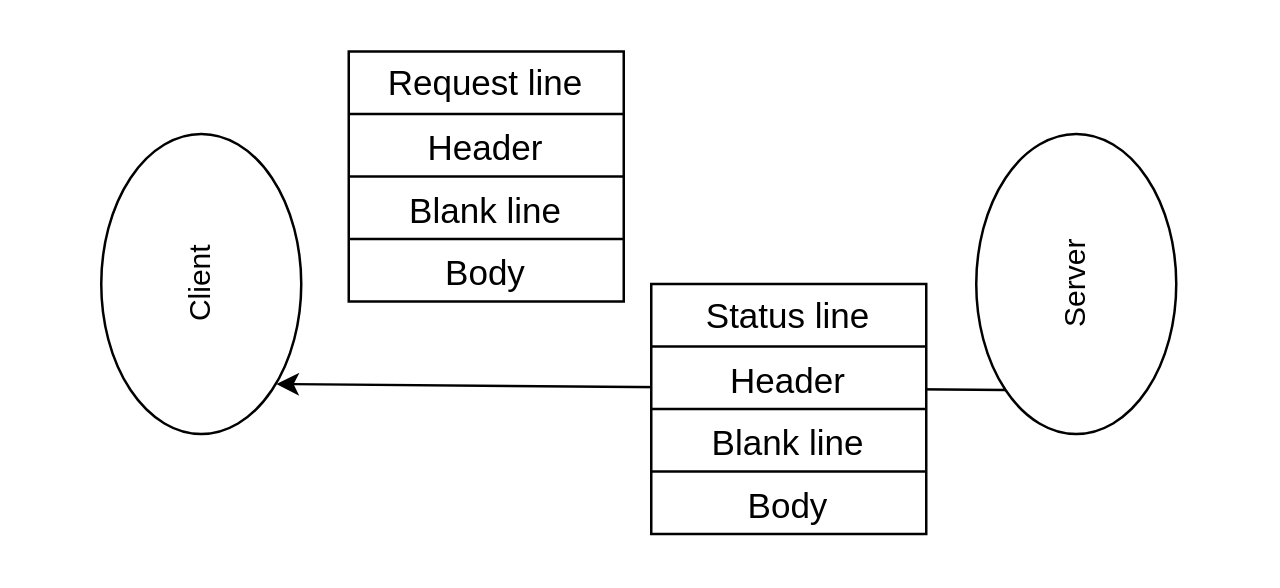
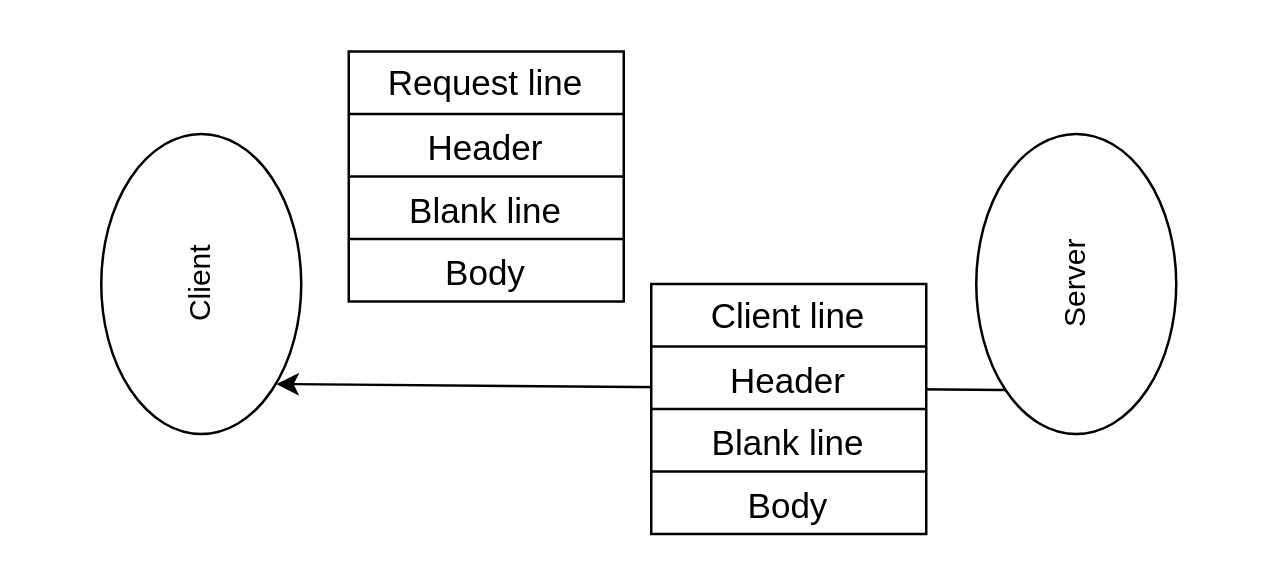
node "Status line": label "Status line" -> "Client line"
